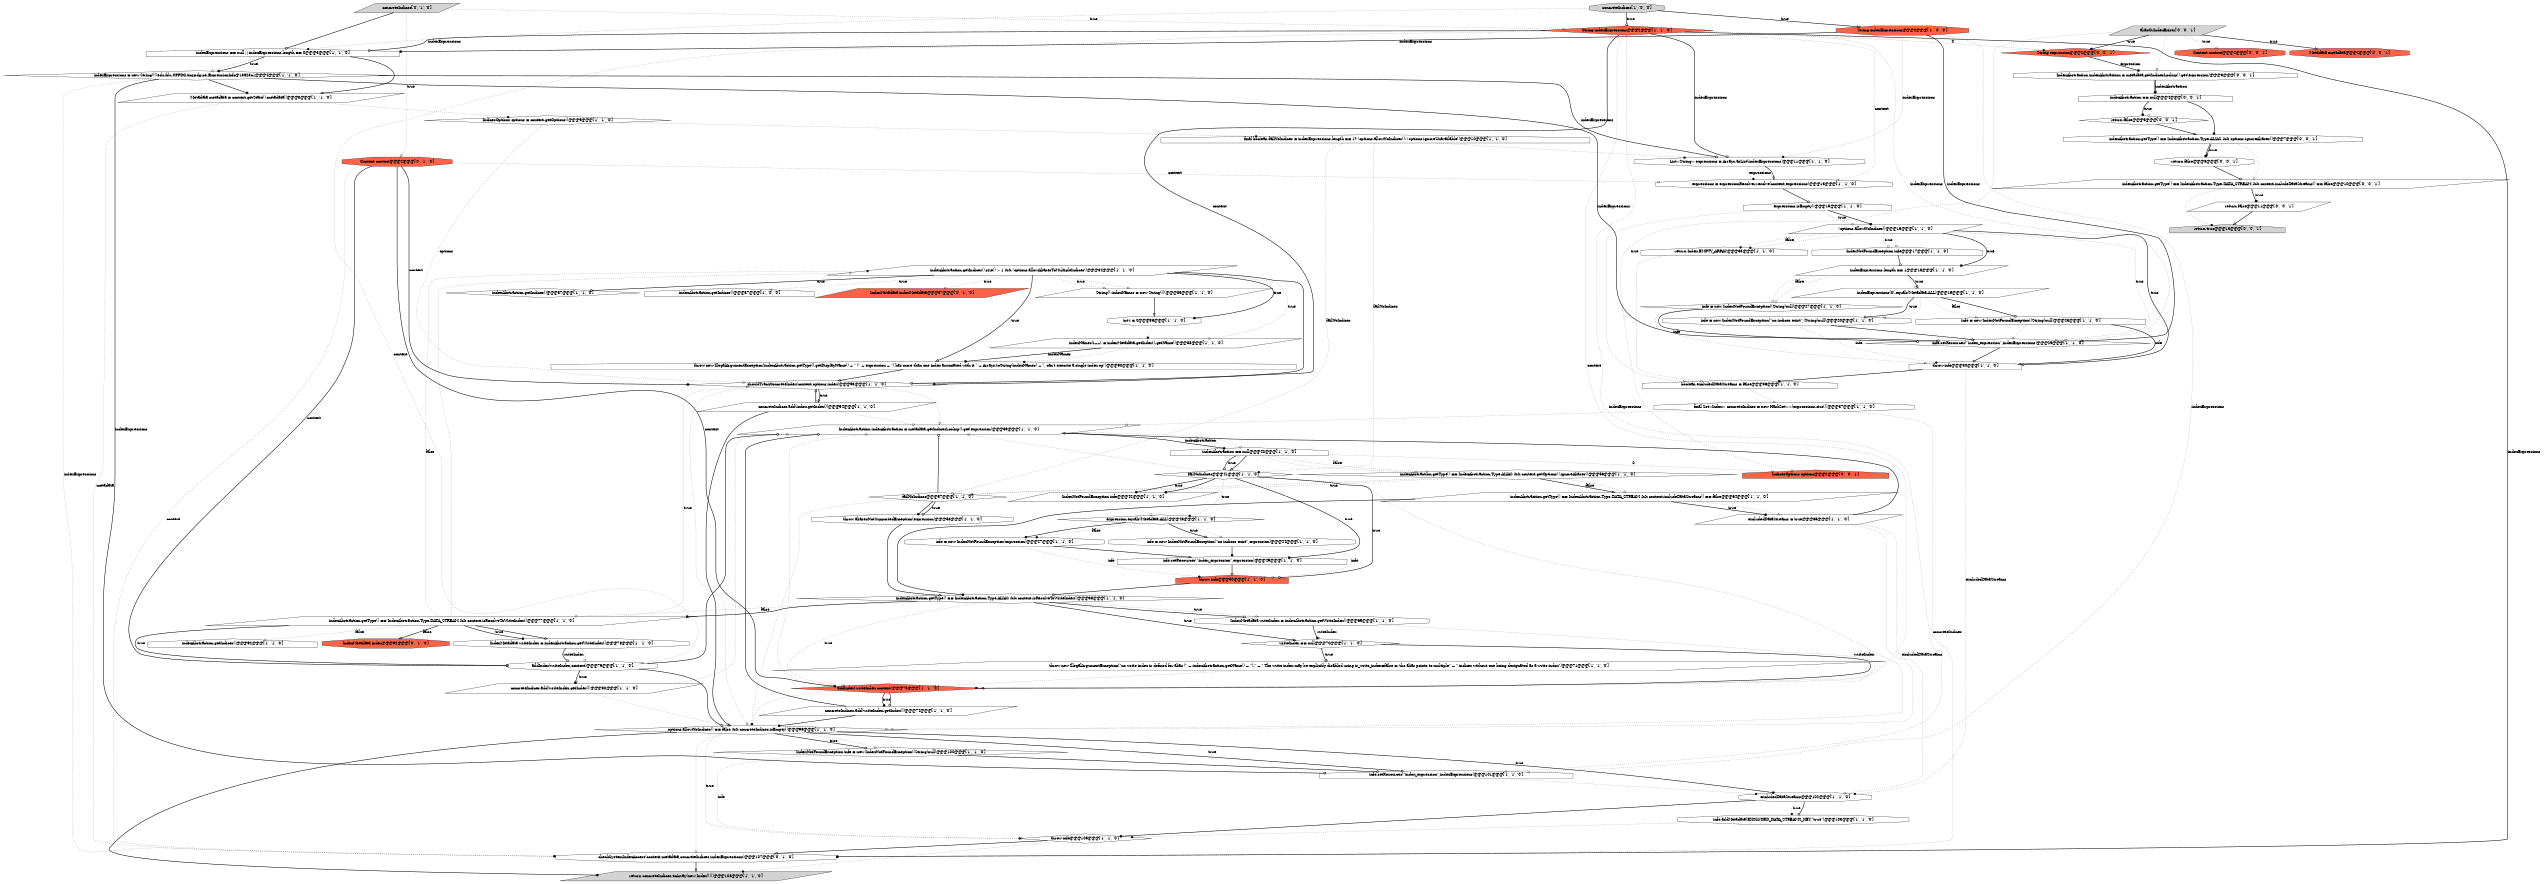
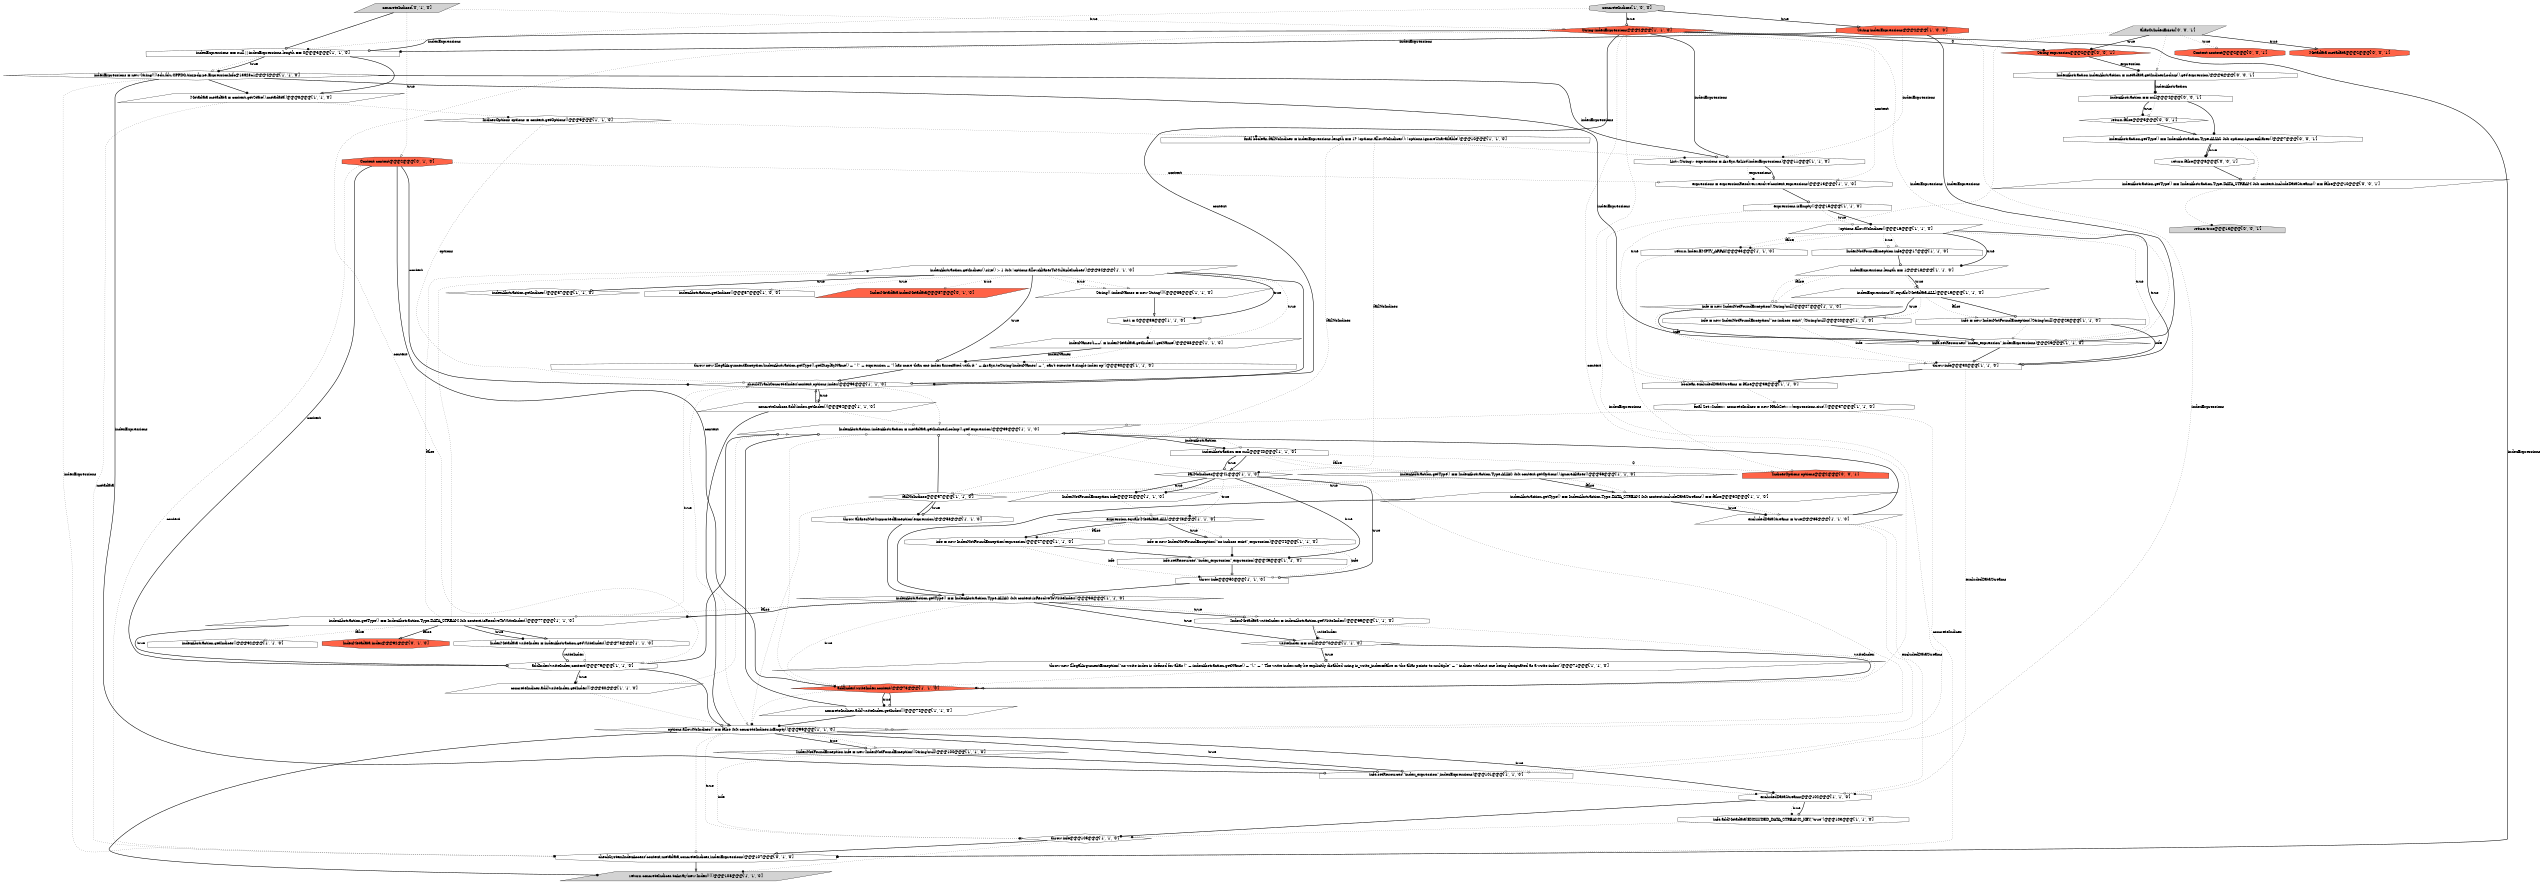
edge "String indexExpressions@@@2@@@['1', '1', '0']" -> "String expression@@@2@@@['0', '0', '1']": style dotted -> bold
node "return false@@@11@@@['0', '0', '1']": removed
node "throw infe@@@50@@@['1', '1', '0']": fillcolor tomato -> white
